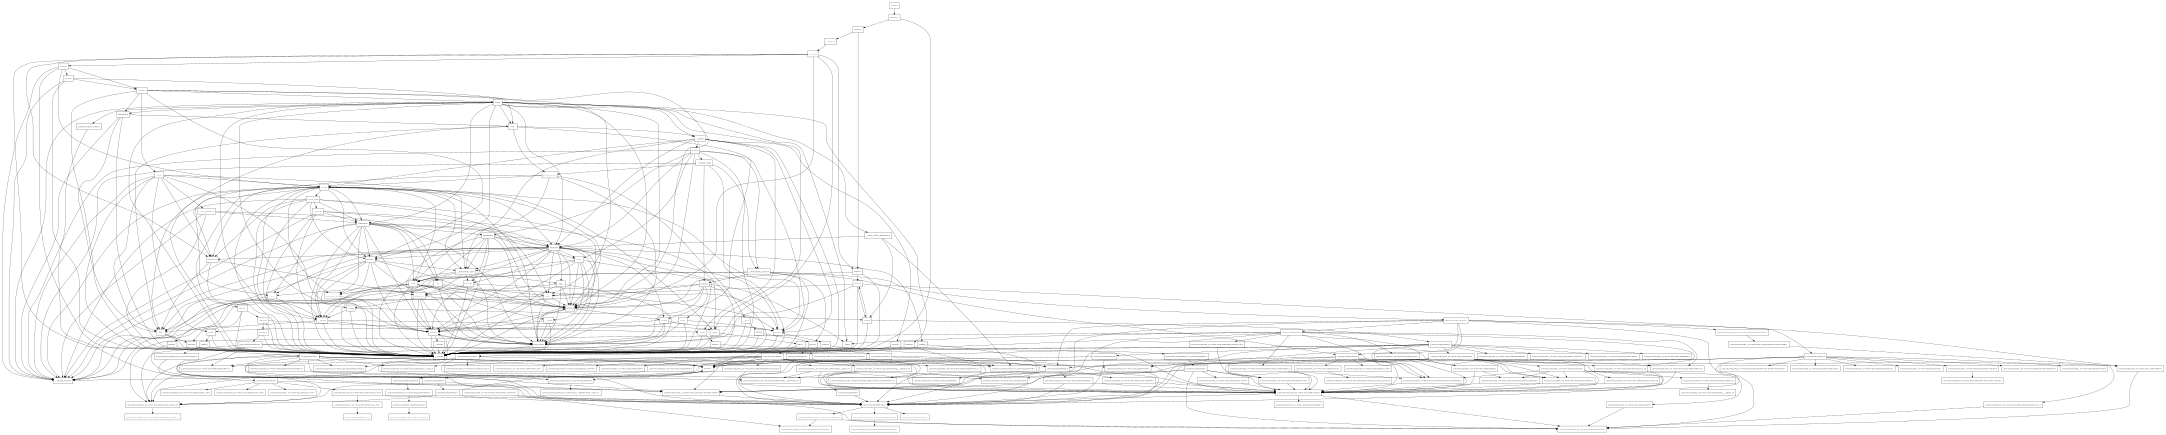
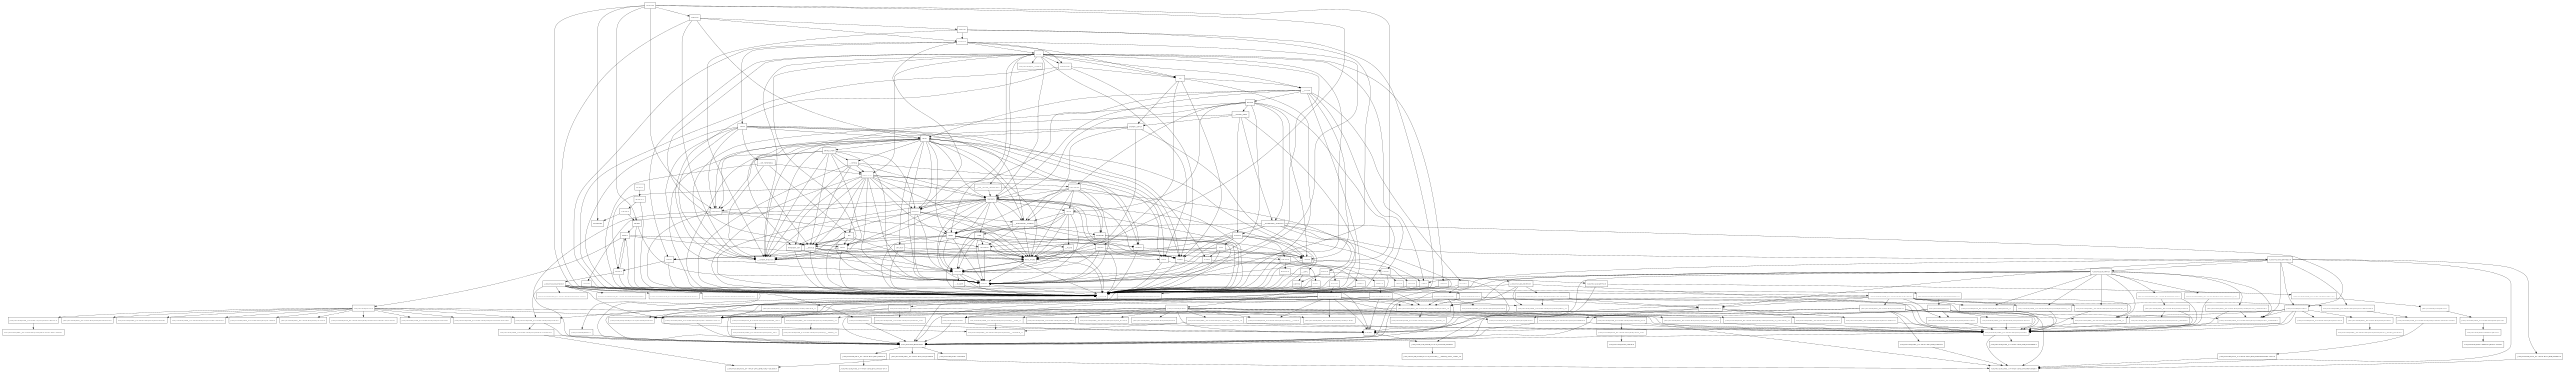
edge "ccomplex" -> "complex": reversed
edge "string" -> "algorithm": now "string" -> "__string"
edge "functional" -> "exception": removed
node "__functional_base": label "__functional_base" -> "__functional_system"
node "method": label "method" -> "cmath"
edge "/usr/include/time.h" -> "/usr/include/x86_64-linux-gnu/bits/types/clockid_t.h": added
edge "chrono" -> "limits": now "chrono" -> "cwctype"
node "bits": label "bits" -> "cstring"
edge "iterator" -> "__config": removed
edge "version" -> "atomic": reversed
edge "cstdlib" -> "__debug": reversed
edge "exception" -> "cstddef": removed
node "/usr/include/x86_64-linux-gnu/bits/fp-logb.h": added
node "/usr/include/x86_64-linux-gnu/bits/mathcalls-narrow.h": added
edge "/usr/include/x86_64-linux-gnu/bits/floatn.h" -> "/usr/include/x86_64-linux-gnu/bits/floatn-common.h": added
edge "cwchar" -> "wchar.h": removed
node "bsd": label "bsd" -> "iosfwd"
node "errlist": label "errlist" -> "cctype"
edge "cerrno" -> "errno.h": reversed
node "timer.h": label "timer.h" -> "limits.h"
node "/usr/include/x86_64-linux-gnu/bits/types/struct_tm.h": label "/usr/include/x86_64-linux-gnu/bits/types/struct_tm.h" -> "/usr/include/x86_64-linux-gnu/bits/types/start_tm.h"
node "/usr/include/x86_34-linux-gnu/bits/thread-shared-types.h": label "/usr/include/x86_34-linux-gnu/bits/thread-shared-types.h" -> "/usr/include/x86_64-linux-gnu/bits/thread-shared-types.h"
node "/usr/eval/wchar.h": label "/usr/eval/wchar.h" -> "/usr/include/wchar.h"
node "/simd/include/alloca.h": label "/simd/include/alloca.h" -> "/usr/include/alloca.h"
edge "/usr/include/x86_64-linux-gnu/sys/types.h" -> "/usr/include/x86_64-linux-gnu/bits/setjmp.h": now "/usr/include/x86_64-linux-gnu/sys/types.h" -> "/usr/include/x86_64-linux-gnu/bits/pthreadtypes.h"
node "/usr/include/x86_64-linux-gnu/bits/types/error_t.h": removed
node "/usr/include/x86_64-linux-gnu/bits/long.h": label "/usr/include/x86_64-linux-gnu/bits/long.h" -> "/usr/include/x86_64-linux-gnu/bits/mathinline.h"
node "/usr/include/x86_64-linux-gnu/bits/math-vector.h": label "/usr/include/x86_64-linux-gnu/bits/math-vector.h" -> "/usr/include/x86_64-linux-flt/bits/math-vector.h"
edge "/usr/include/x86_64-linux-gnu/sys/select.h" -> "/usr/include/x86_64-linux-gnu/bits/types/struct_timeval.h": removed
edge "stddef.h" -> "/usr/include/string.h": reversed
edge "/usr/include/x86_64-linux-gnu/bits/types/struct_FILE.h" -> "__undef_macros": now "ratio" -> "__undef_macros"
edge "/usr/include/nl_types.h" -> "/usr/include/features.h": now "stdexcept" -> "/usr/include/features.h"
edge "/usr/include/limits.h" -> "/usr/include/x86_64-linux-gnu/bits/uio_lim.h": now "/usr/include/x86_64-linux-gnu/bits/xopen_lim.h" -> "/usr/include/x86_64-linux-gnu/bits/uio_lim.h"
edge "/usr/include/strings.h" -> "/usr/include/x86_64-linux-gnu/bits/types/locale_t.h": reversed
node "/usr/include/asm-cerrno/errno-base.h": label "/usr/include/asm-cerrno/errno-base.h" -> "/usr/include/asm-generic/errno-base.h"
